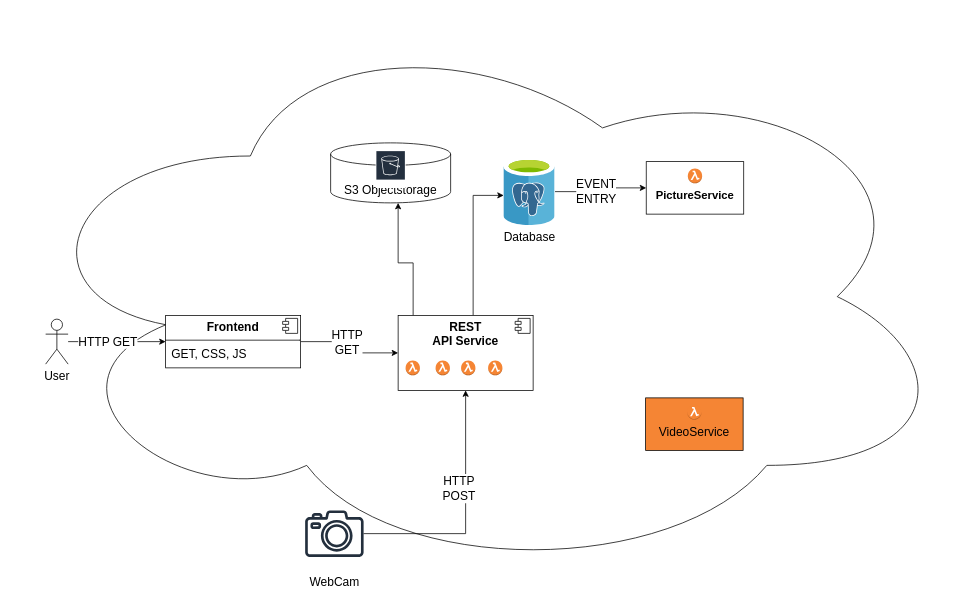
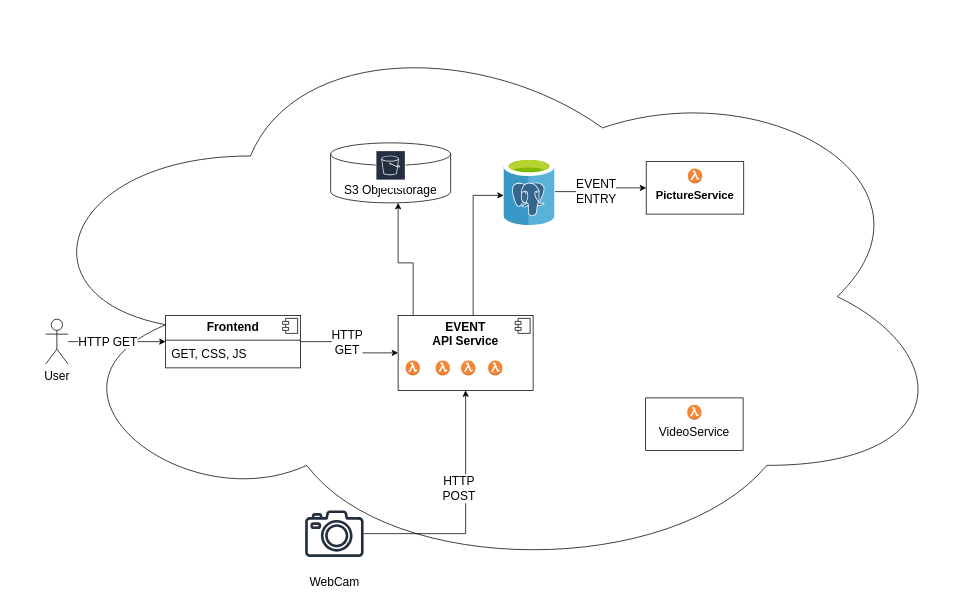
node "Database": removed
node "REST API Service": label "REST API Service" -> "EVENT API Service"
node "VideoService": fillcolor #f58534 -> #ffffff
